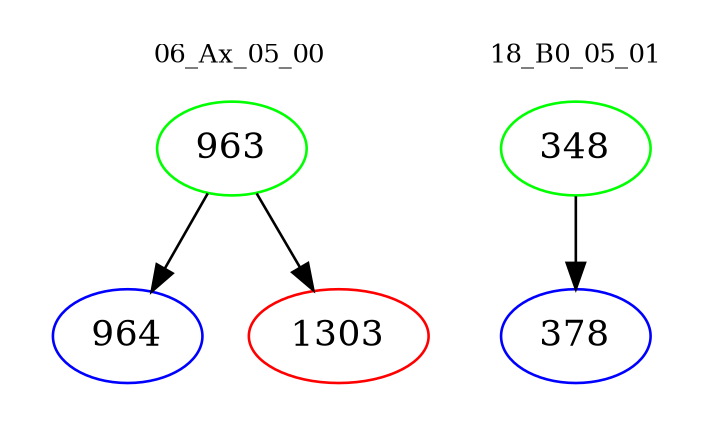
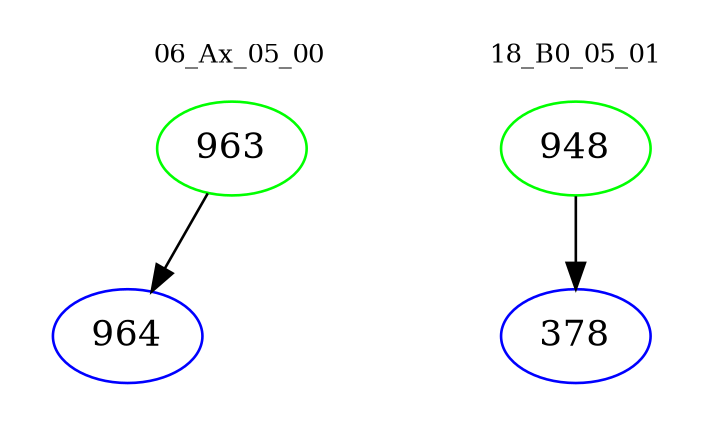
node "348": label "348" -> "948"
node "1303": removed
